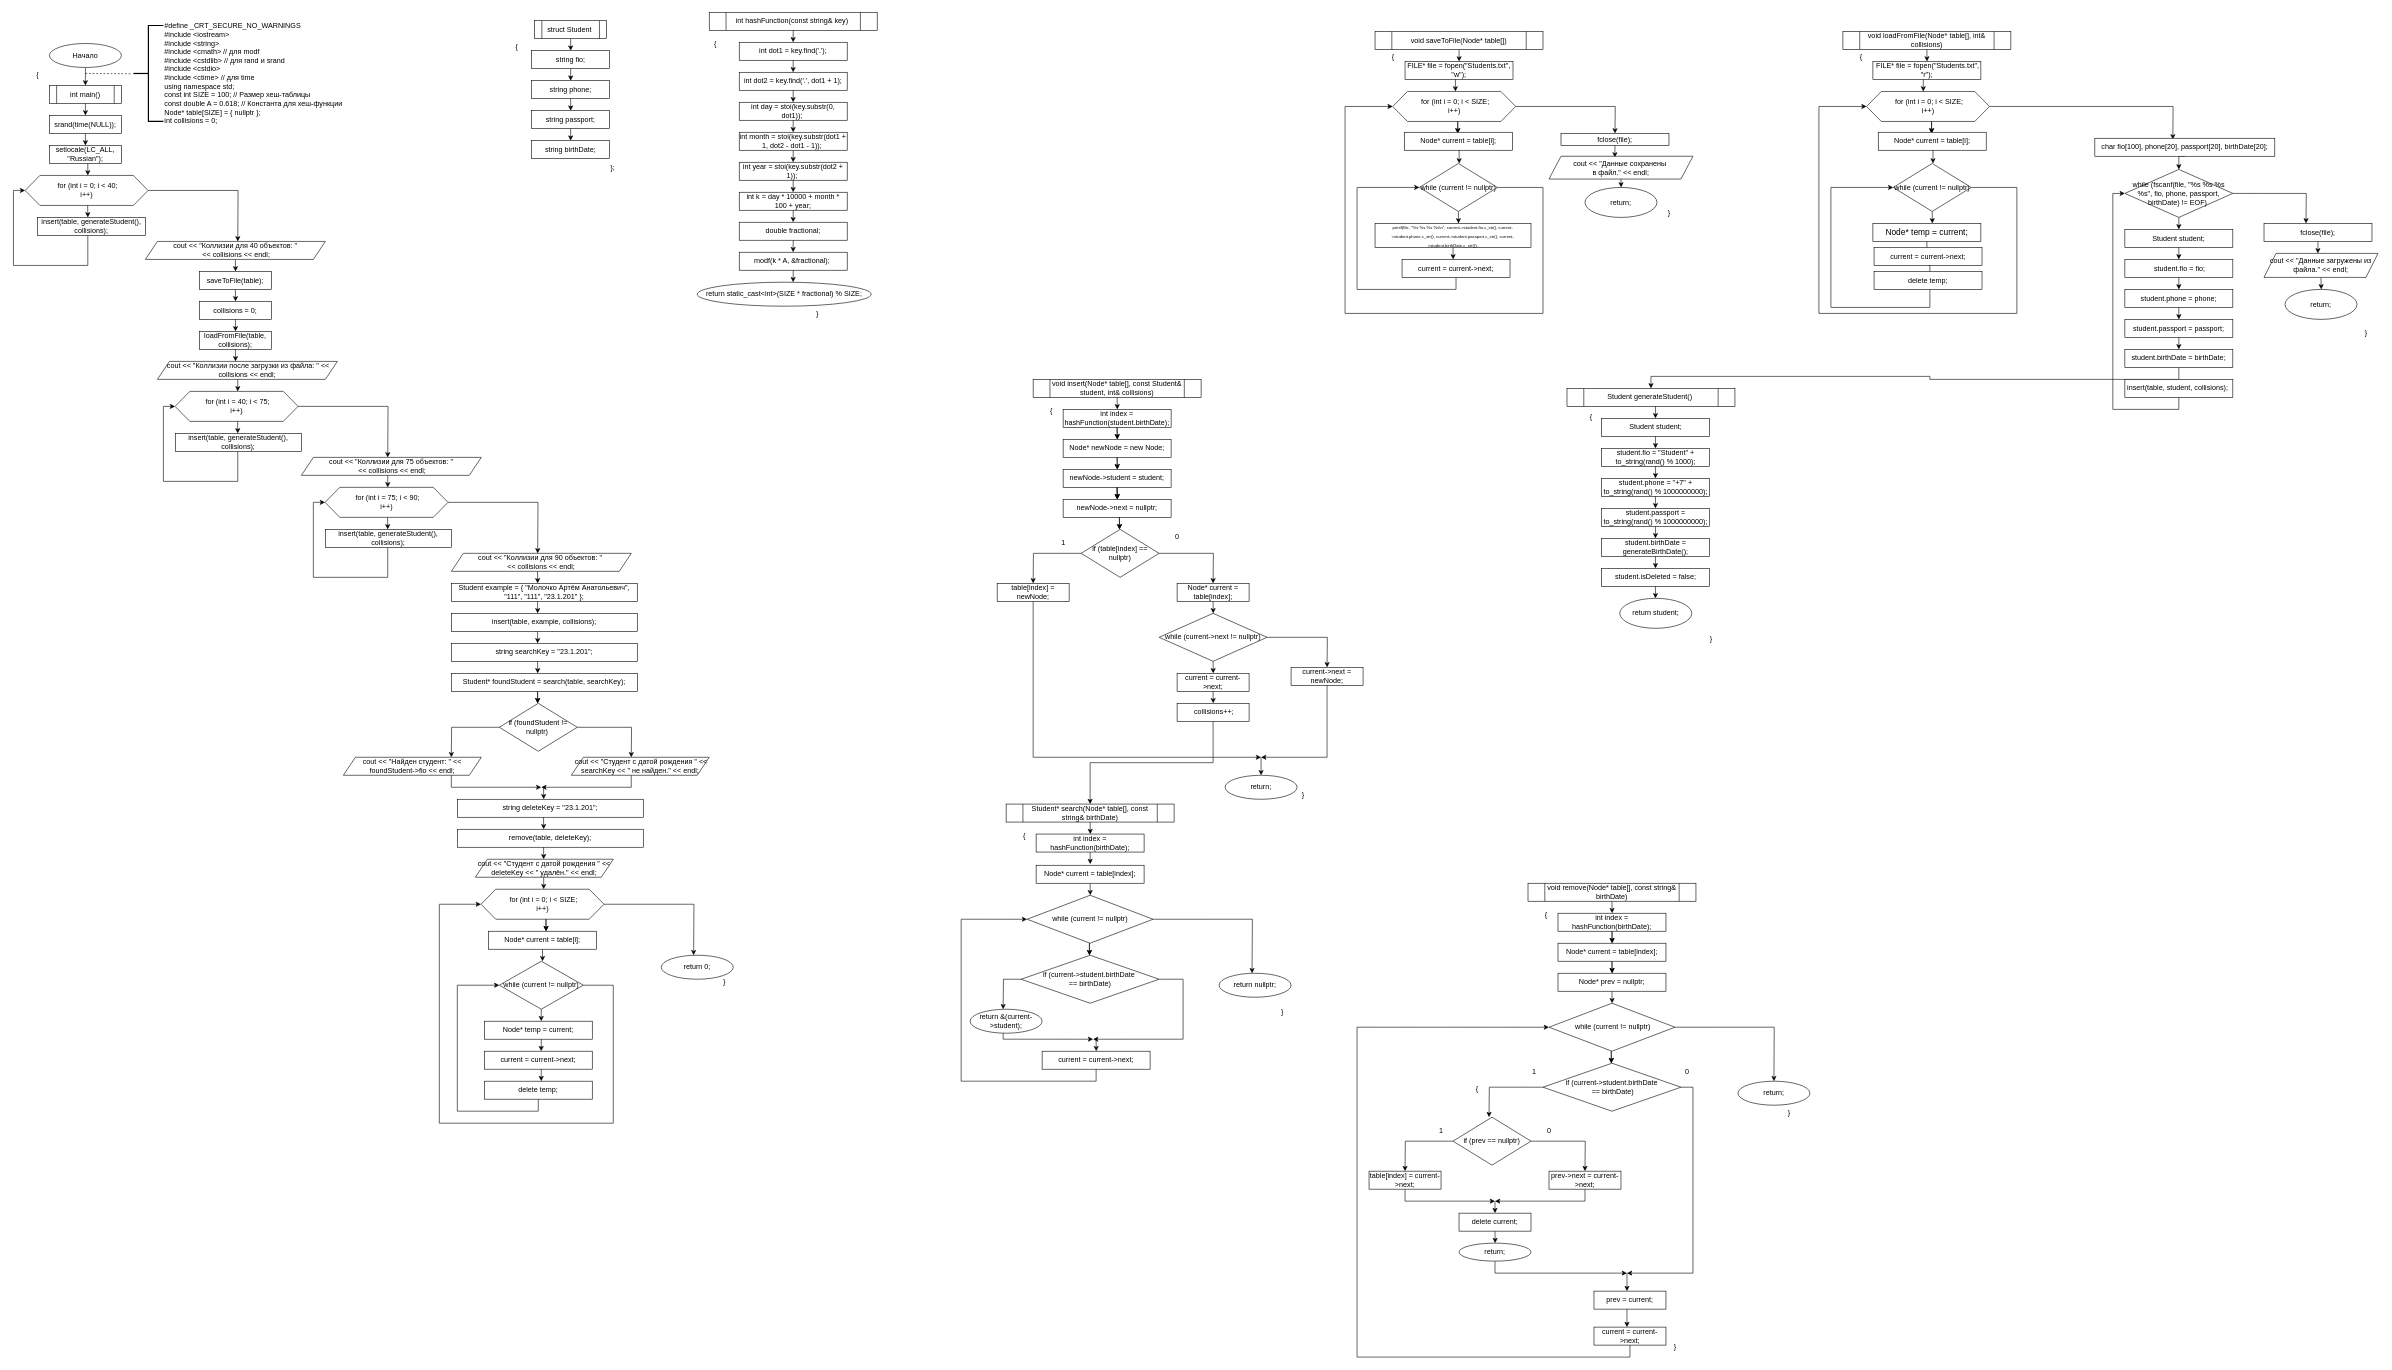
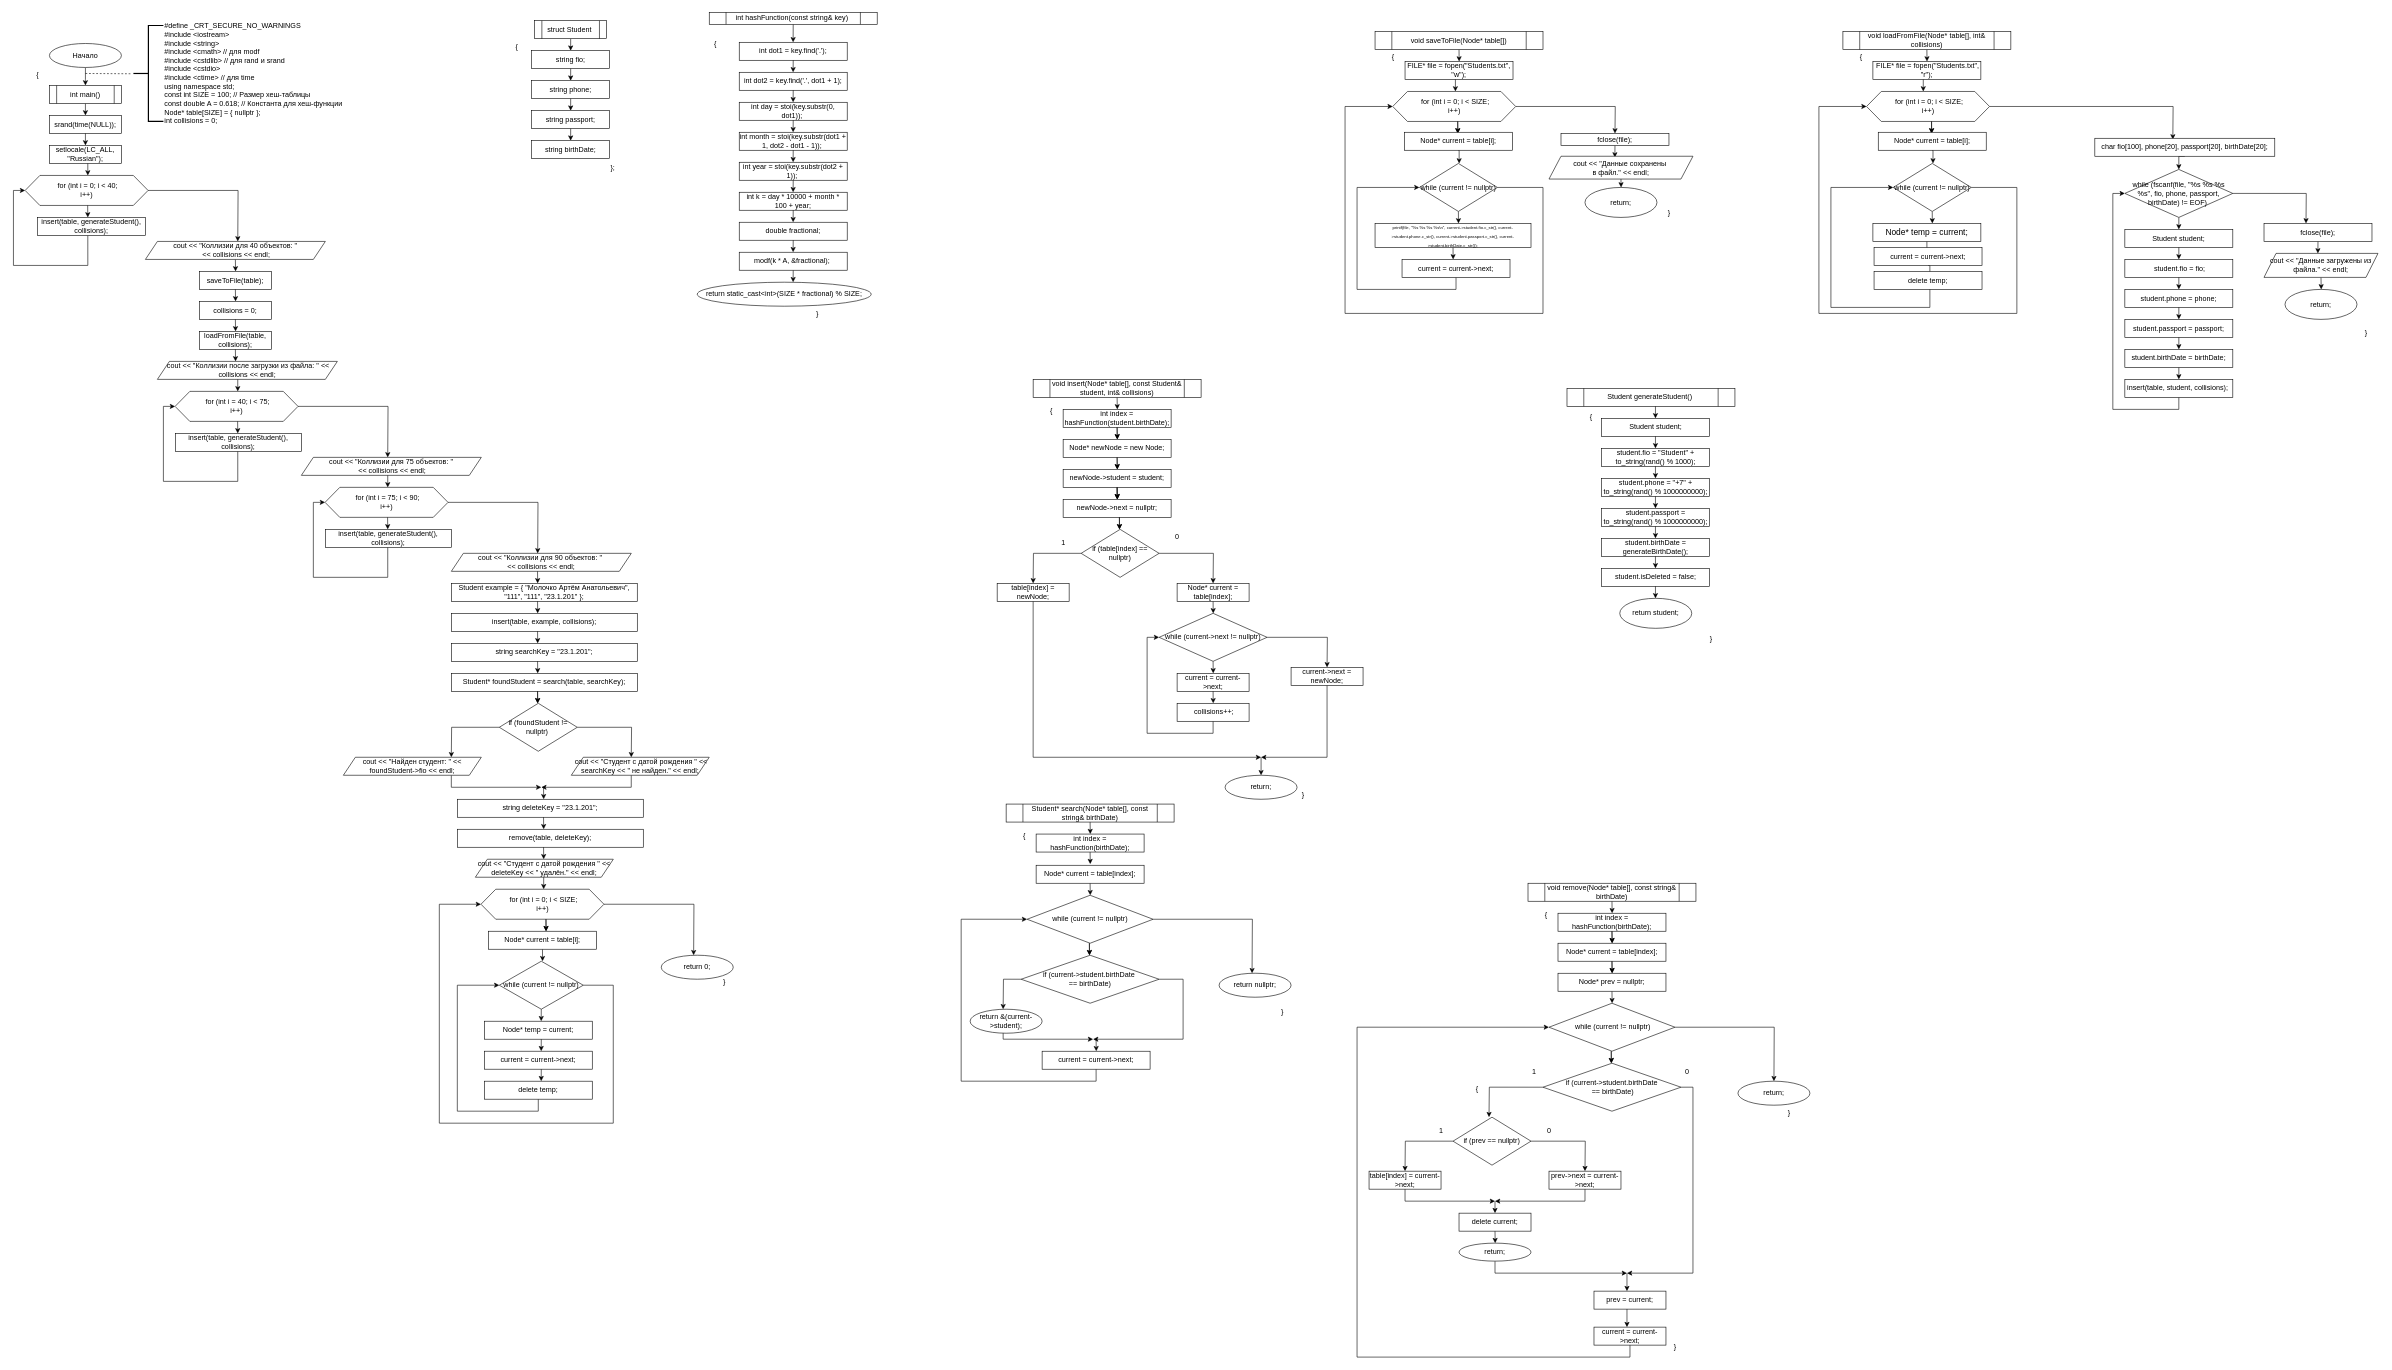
node "int hashFunction(const string& key)": size 168x18 -> 168x12
edge "student.birthDate = birthDate;" -> "Student generateStudent()": now "student.birthDate = birthDate;" -> "insert(table, student, collisions);"
edge "collisions++;" -> "Student* search(Node* table[], const string& birthDate)": now "collisions++;" -> "while (current->next != nullptr)"
